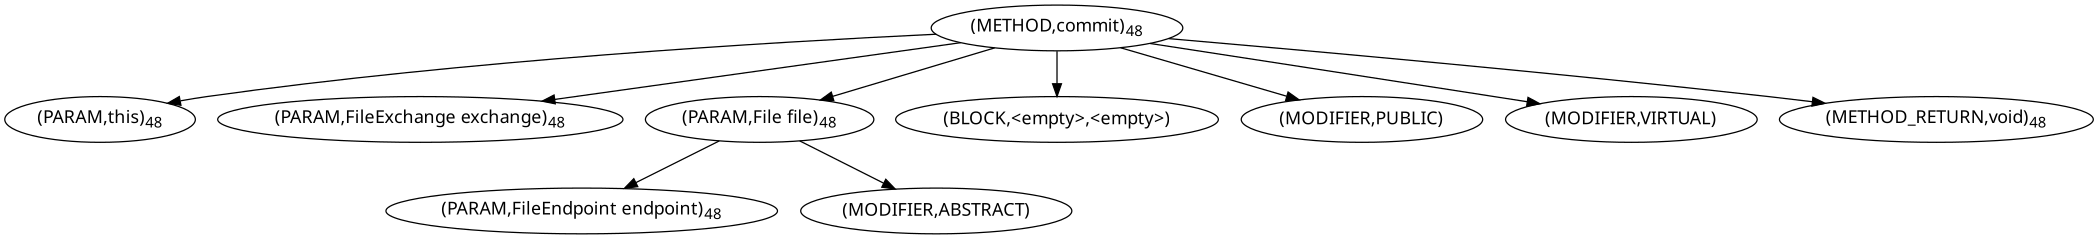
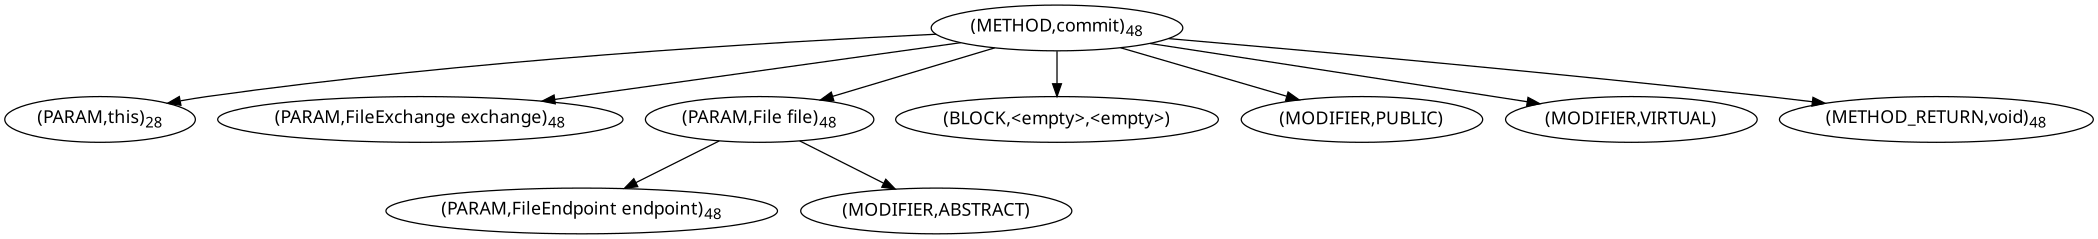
node "(PARAM,this)": text "48" -> "28"
